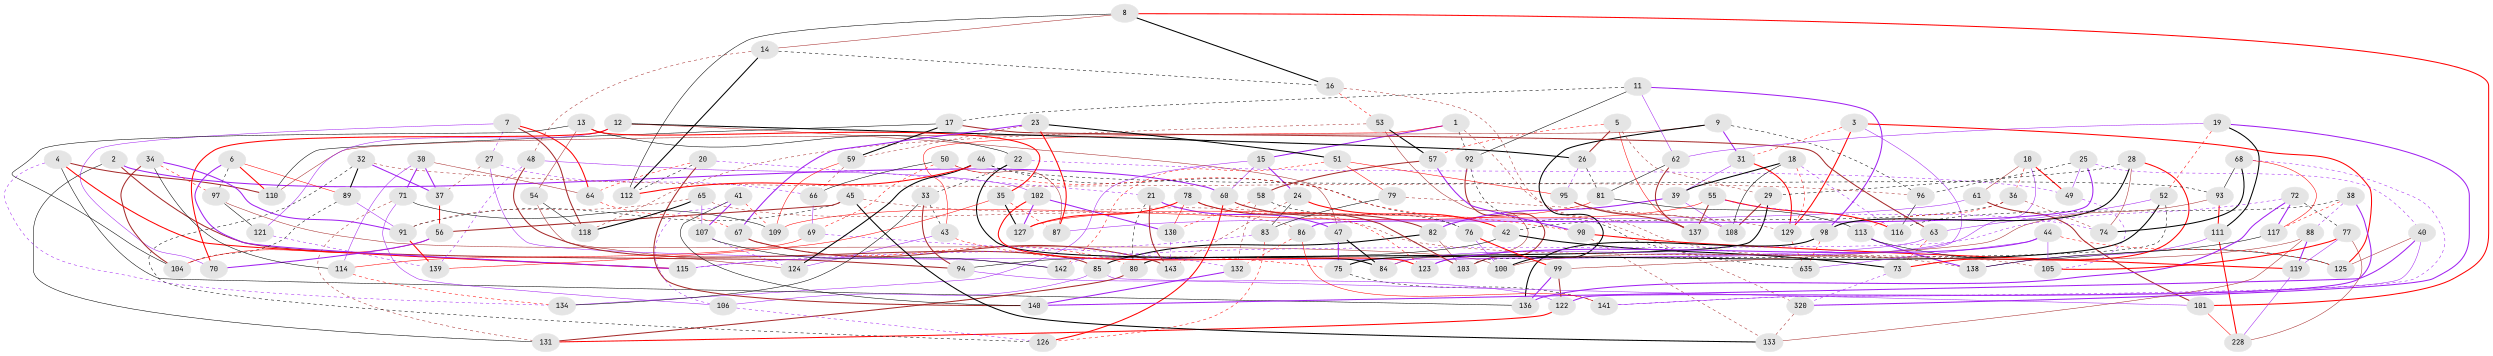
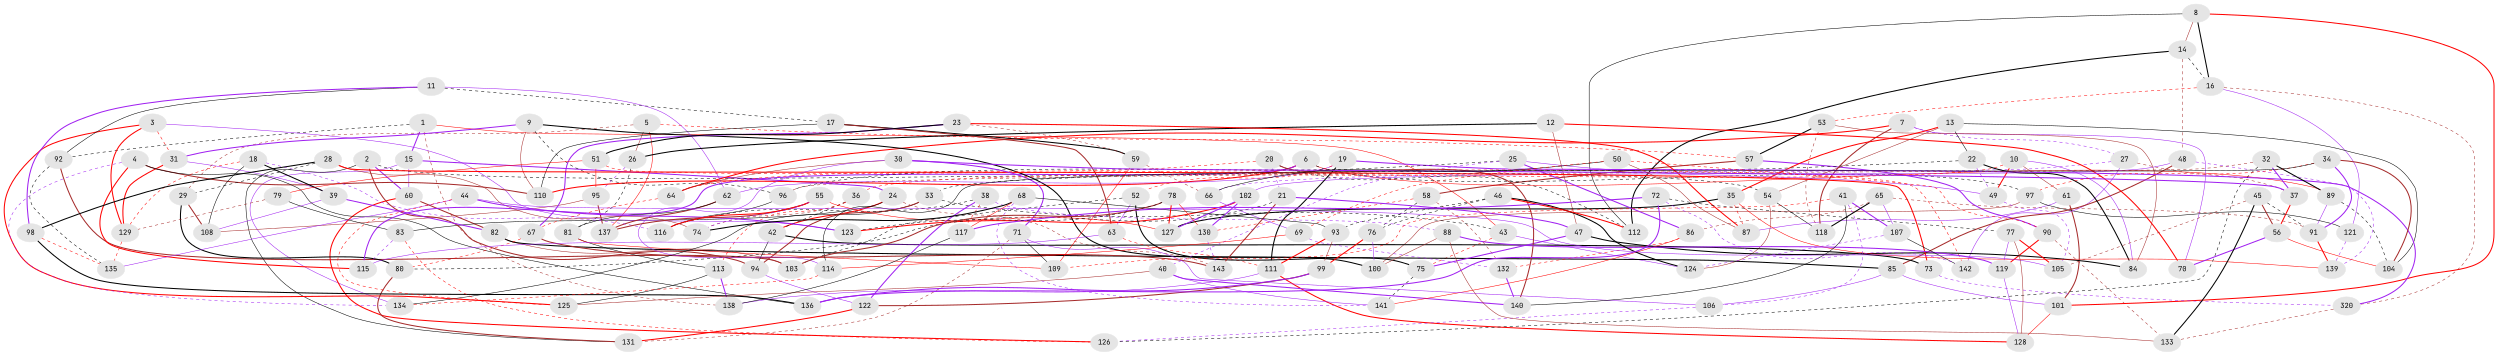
edge "12" -- "121": now "16" -- "121"
edge "5" -- "26": style bold -> solid
edge "2" -- "54": added
edge "78" -- "123": color red -> black
edge "63" -- "73": now "63" -- "111"
node "635": label "635" -> "135"
node "228": label "228" -> "128"
